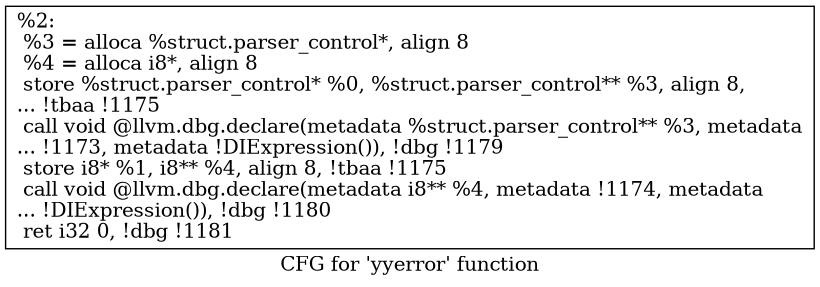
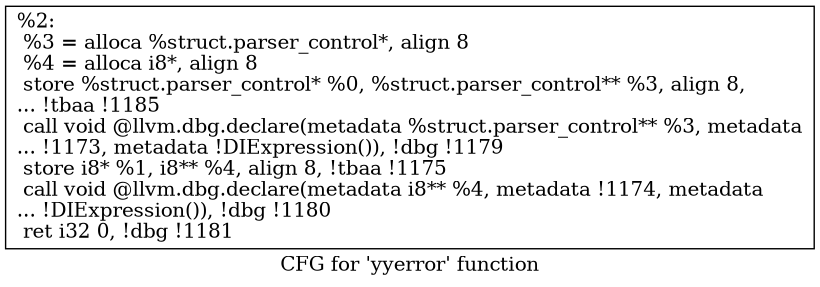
node "%2:": text "... !tbaa !1175" -> "... !tbaa !1185"
